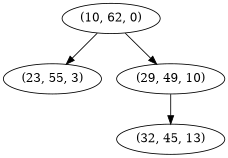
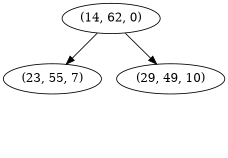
node "(10, 62, 0)": label "(10, 62, 0)" -> "(14, 62, 0)"
node "(23, 55, 3)": label "(23, 55, 3)" -> "(23, 55, 7)"
node "(32, 45, 13)": removed
